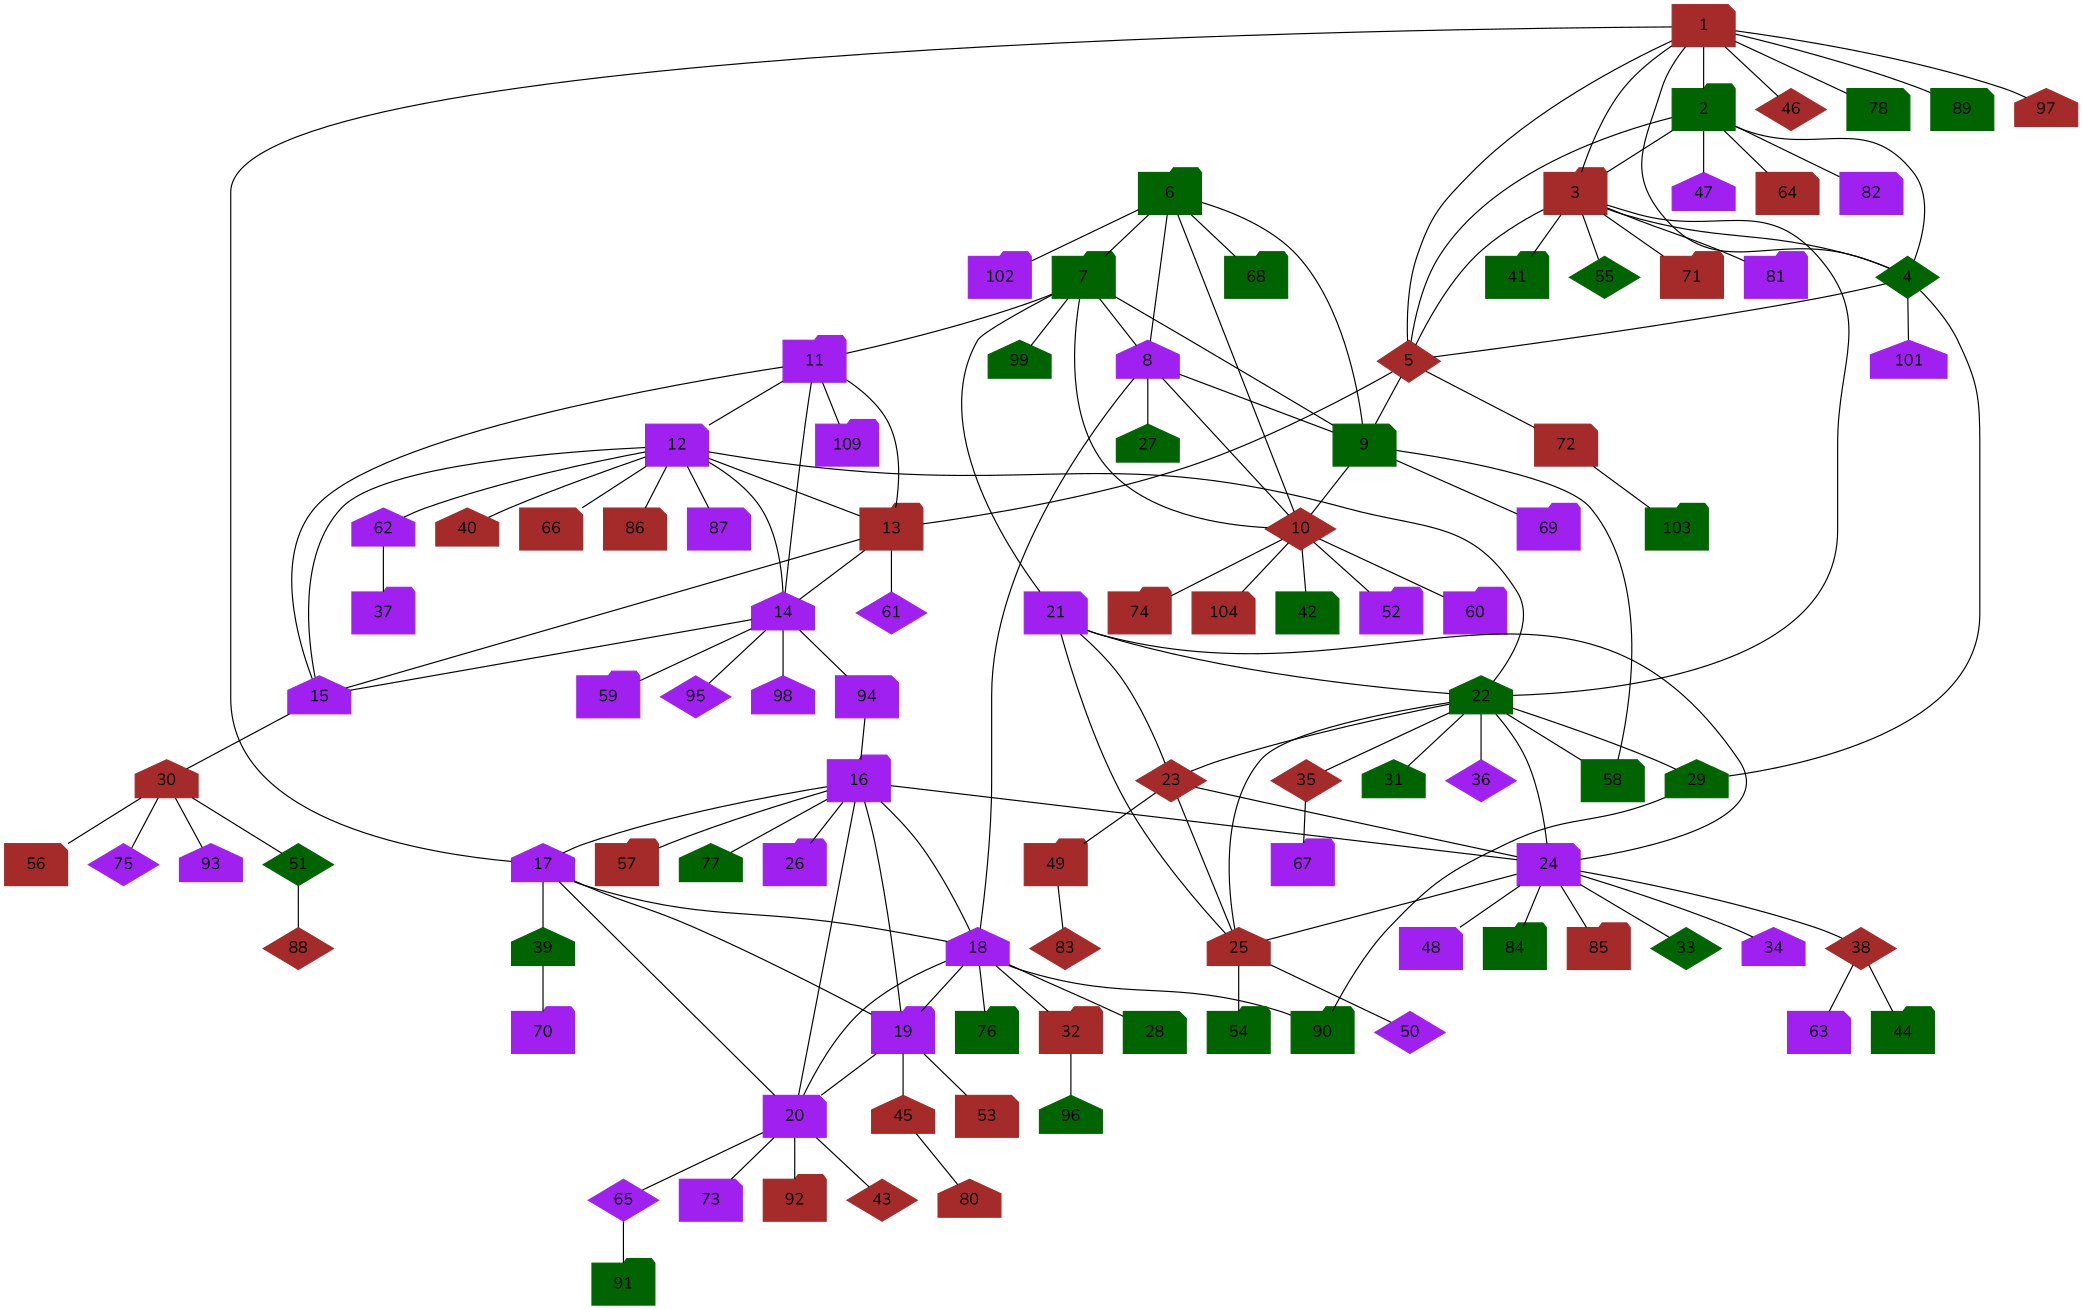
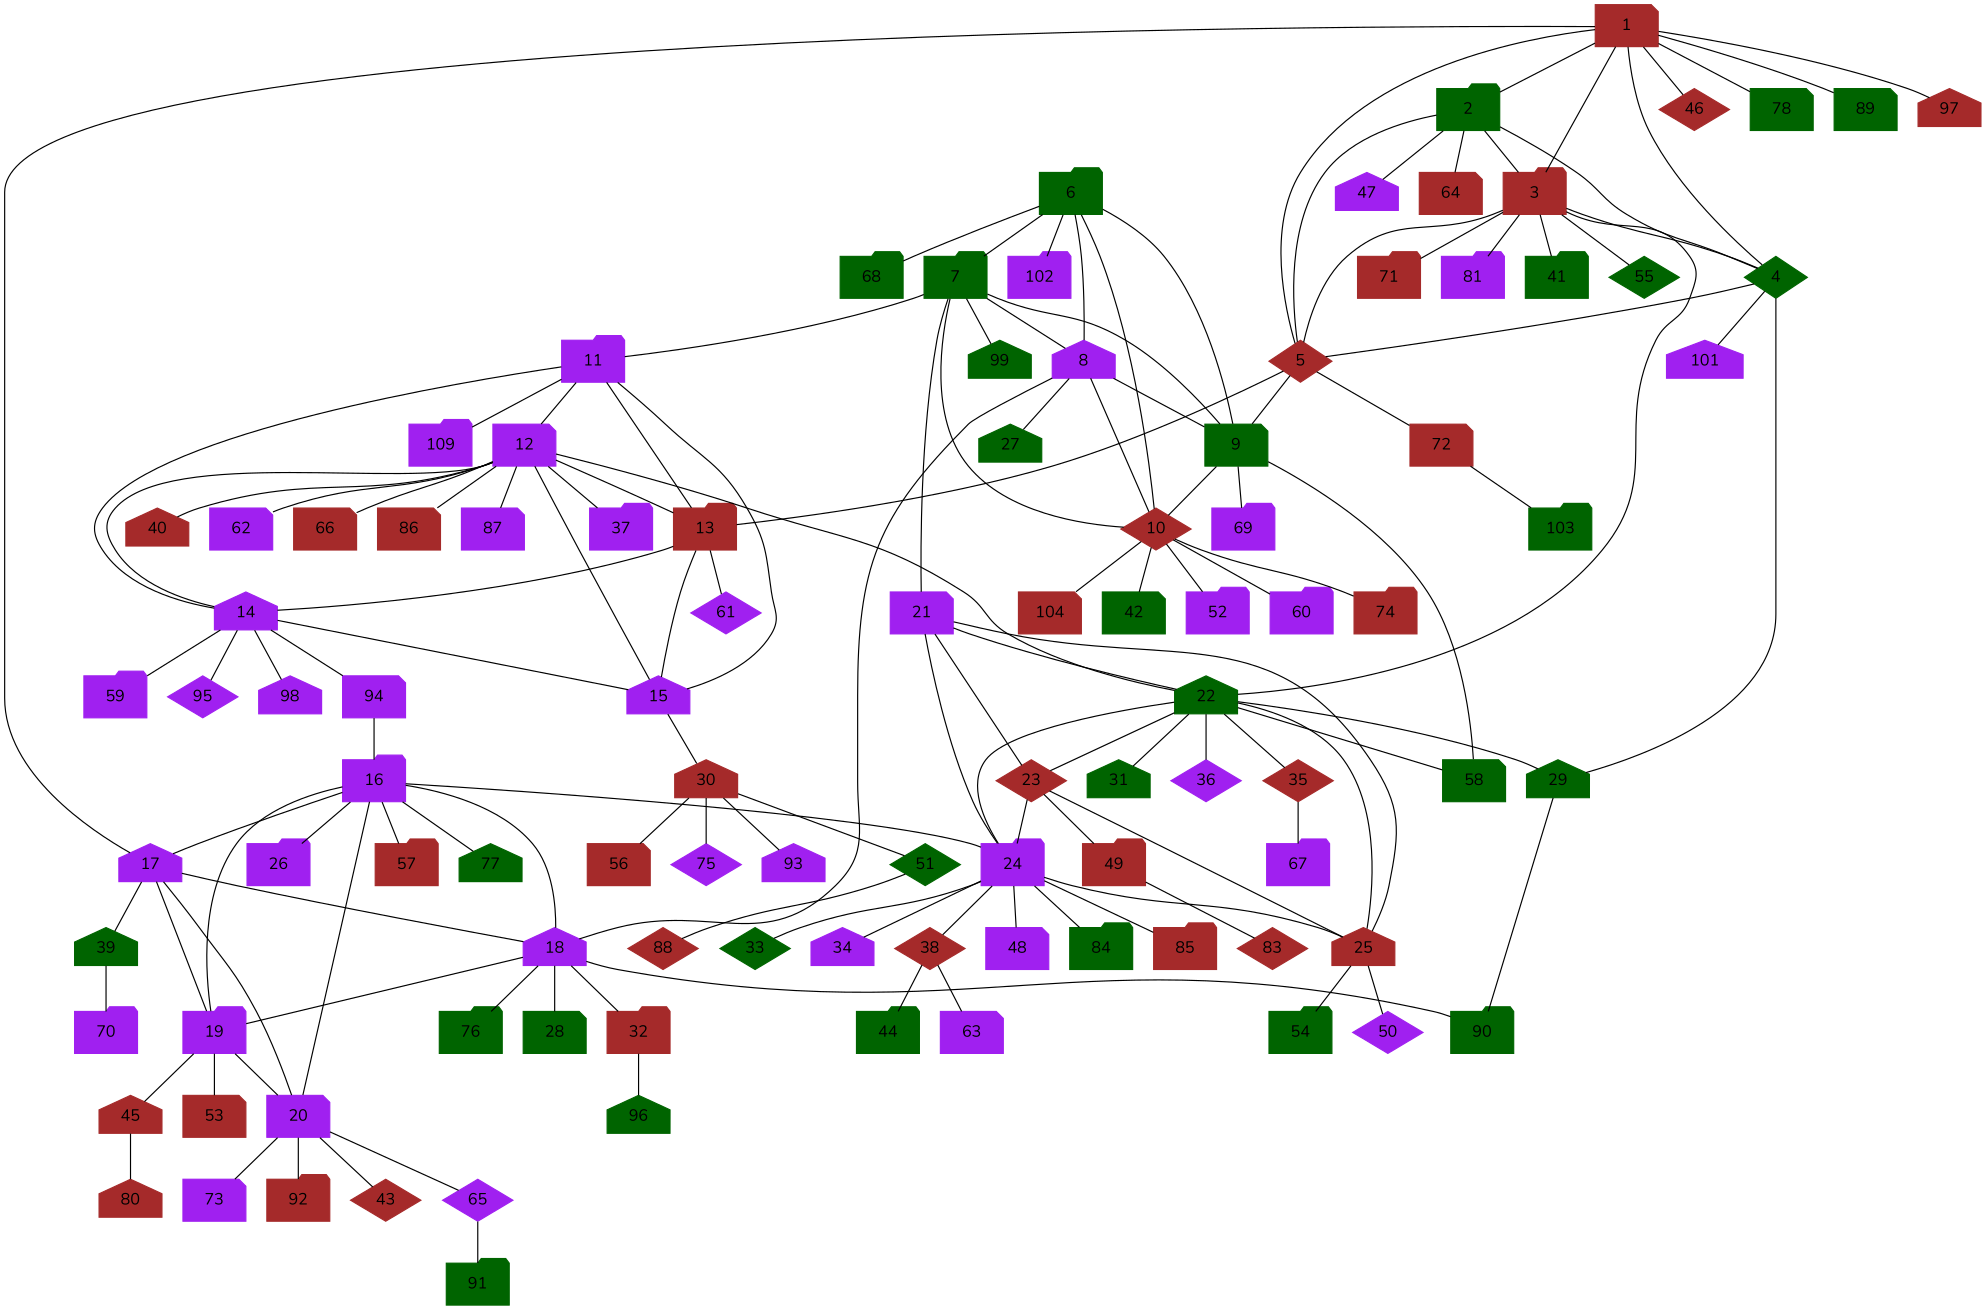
node "82": removed
node "62": shape house -> note
edge "62" -- "37": now "12" -- "37"
node "24": shape note -> folder
edge "18" -- "20": removed
